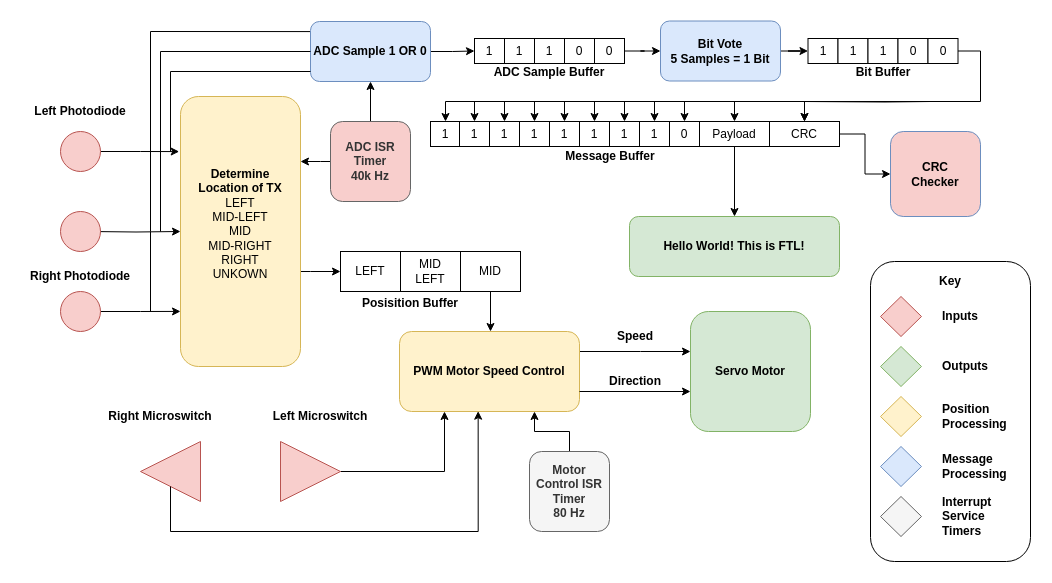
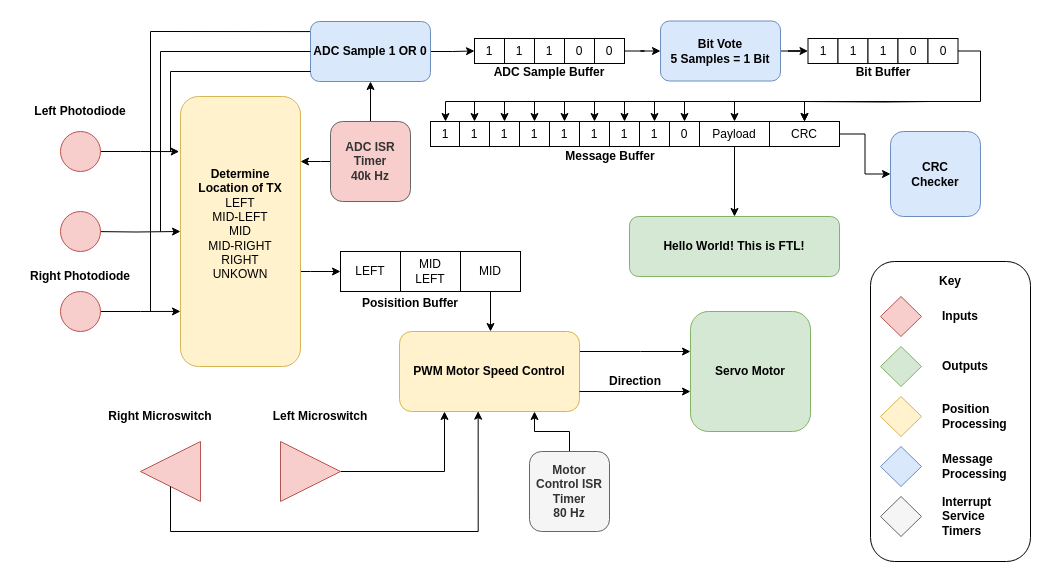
node "CRC Checker": fillcolor #f8cecc -> #dae8fc
node "Speed": removed
